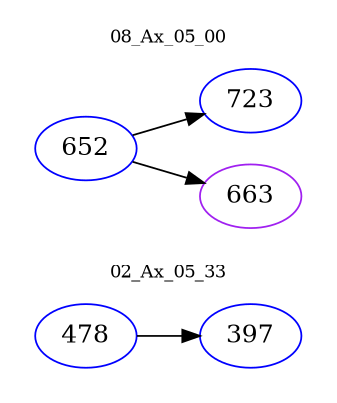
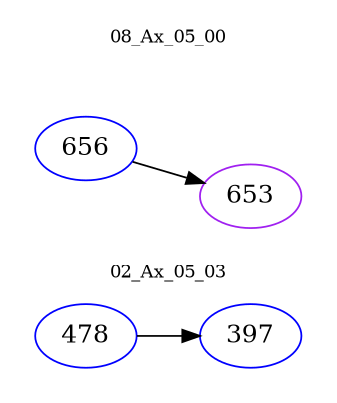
node "723": removed
node "652": label "652" -> "656"
node "663": label "663" -> "653"
cluster "02_Ax_05_33": label "02_Ax_05_33" -> "02_Ax_05_03"
